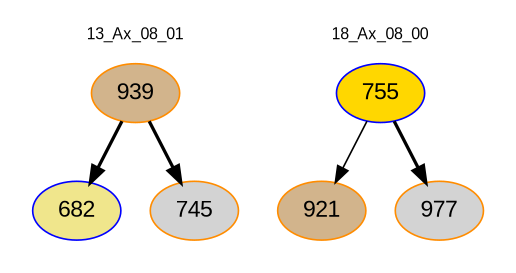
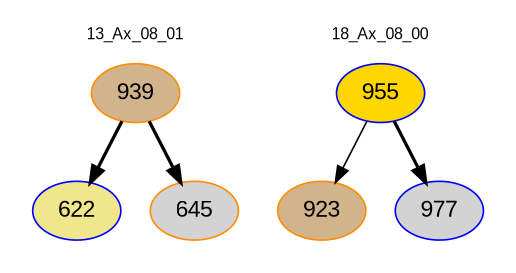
node "755": label "755" -> "955"
node "682": label "682" -> "622"
node "745": label "745" -> "645"
node "921": label "921" -> "923"
node "977": color darkorange -> blue
